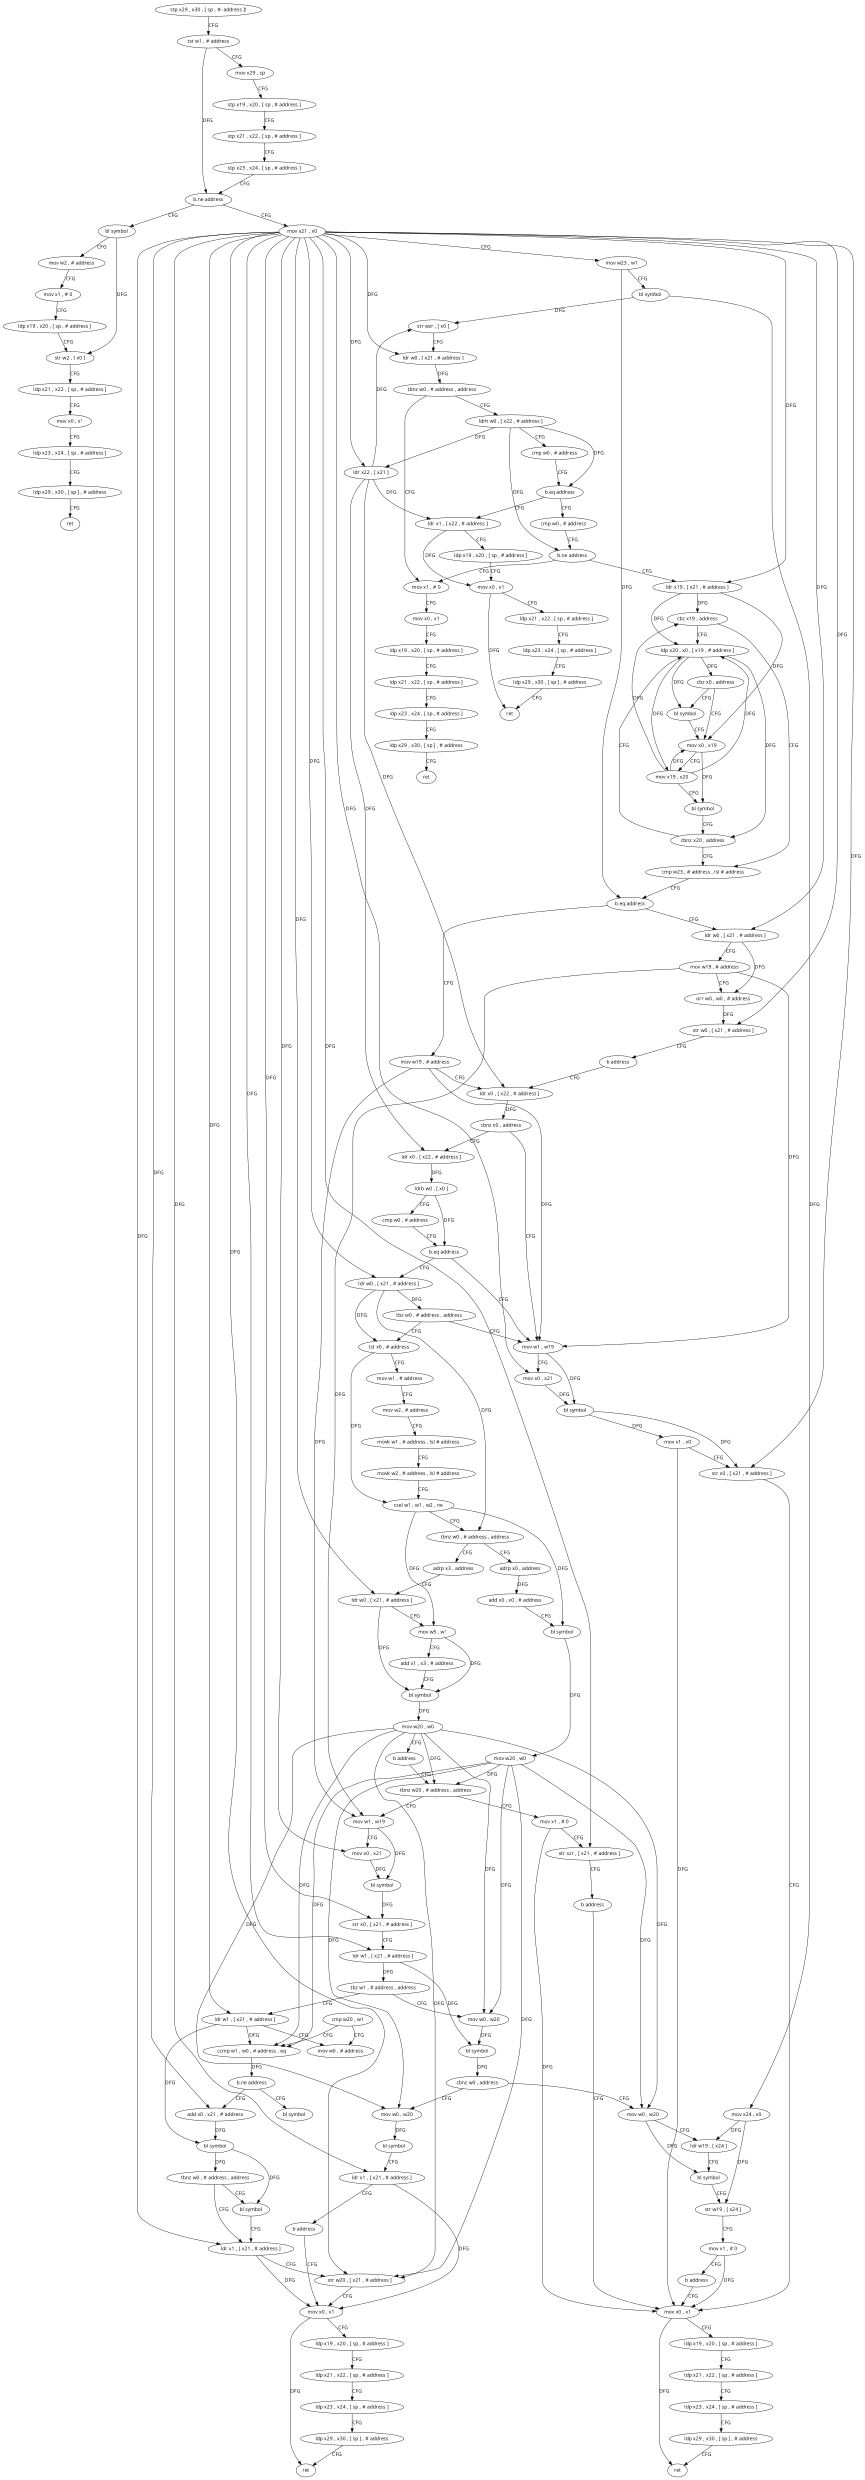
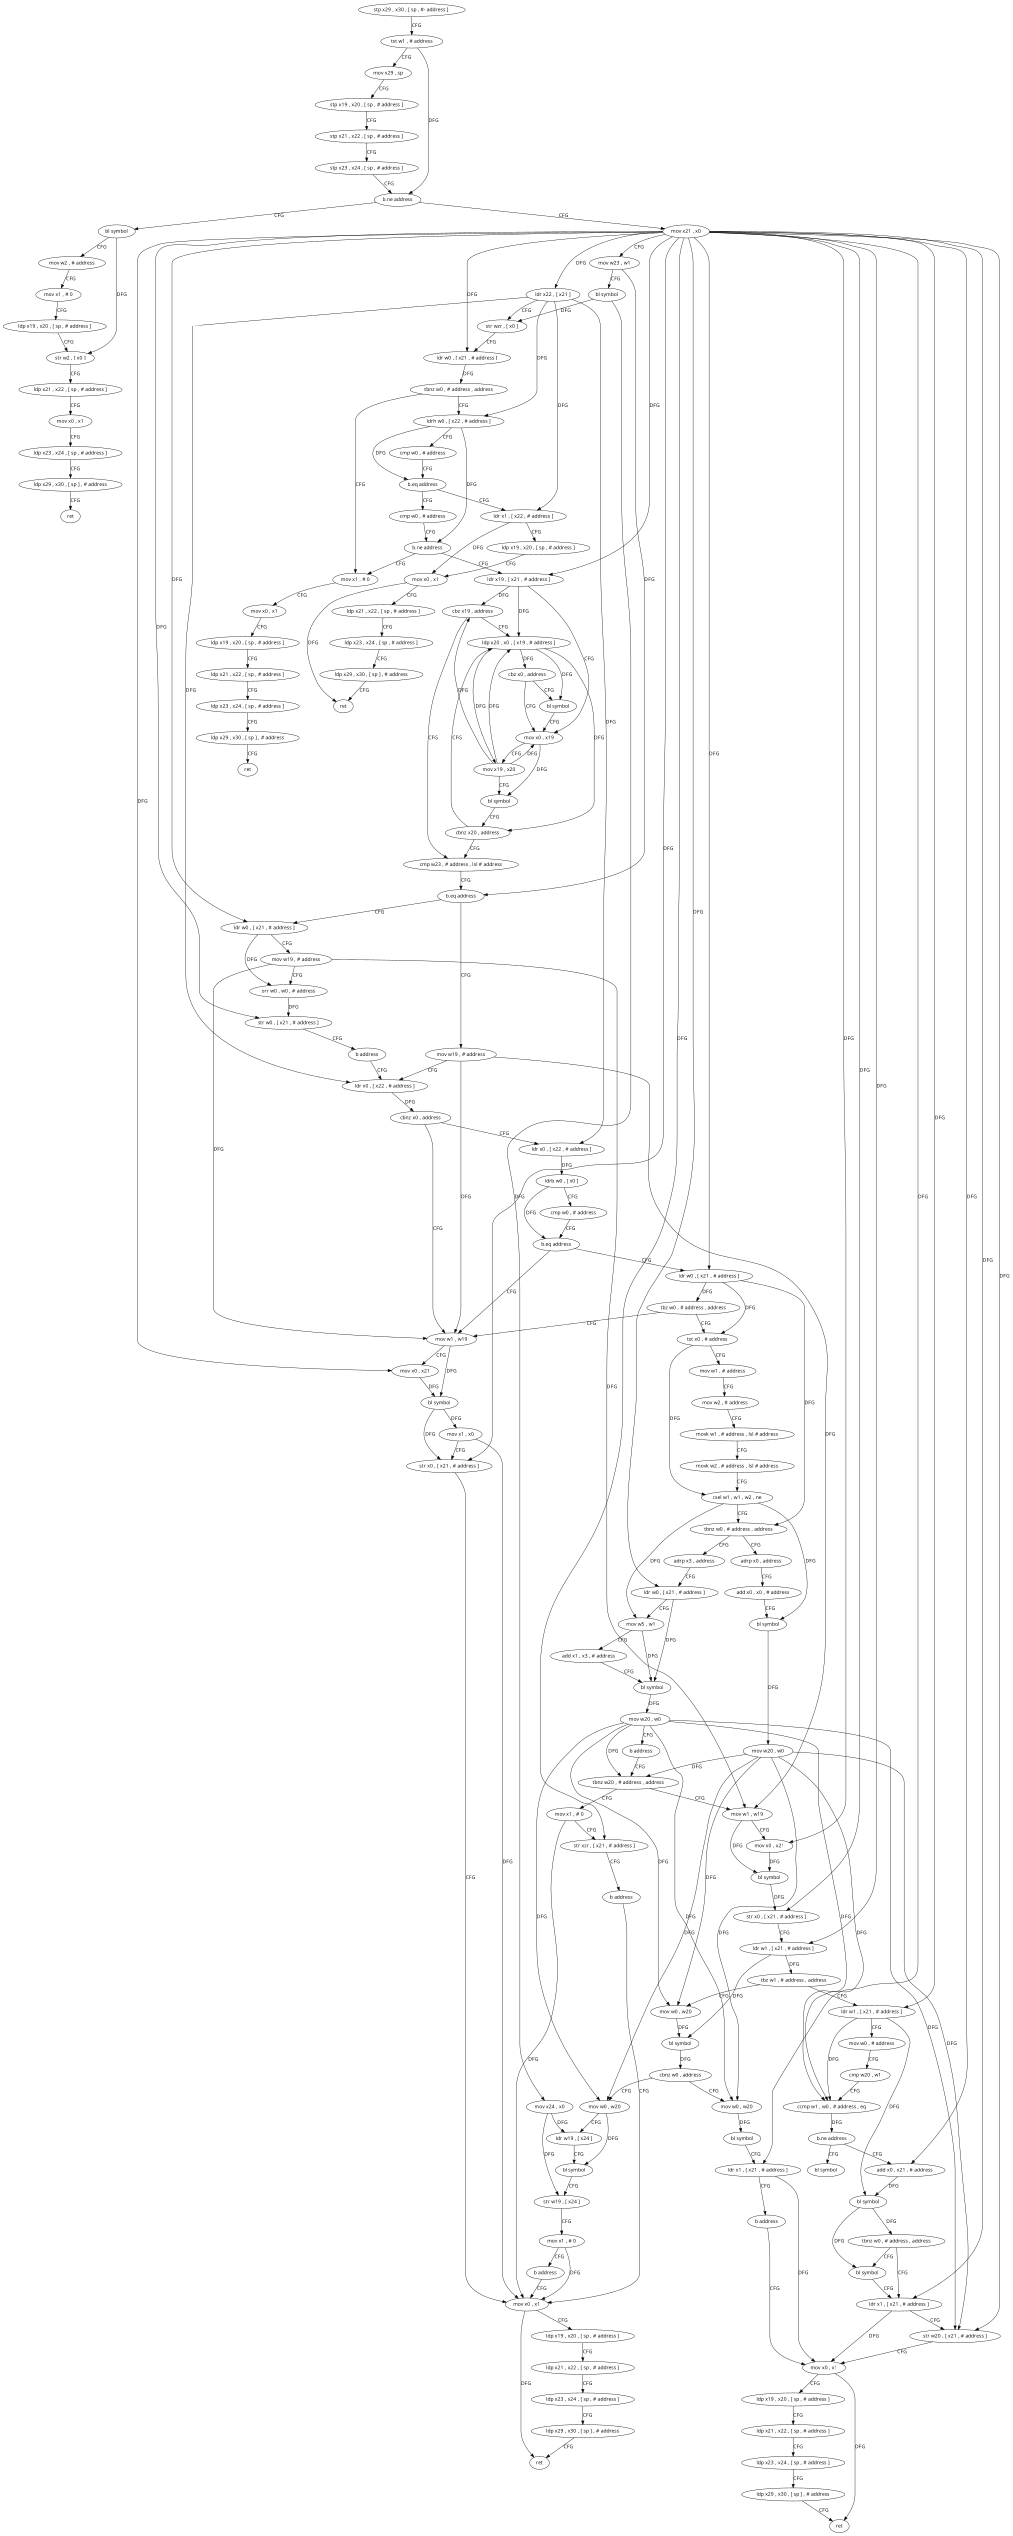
edge "ldr x22 , [ x21 ]" -> "str wzr , [ x0 ]": label "DFG" -> "CFG"
edge "ldrh w0 , [ x22 , # address ]" -> "ldr x22 , [ x21 ]": reversed
edge "ldr x19 , [ x21 , # address ]" -> "mov x0 , x19": label "DFG" -> "CFG"
edge "adrp x0 , address" -> "add x0 , x0 , # address": label "DFG" -> "CFG"
edge "cmp w20 , w1" -> "mov w0 , # address": reversed
